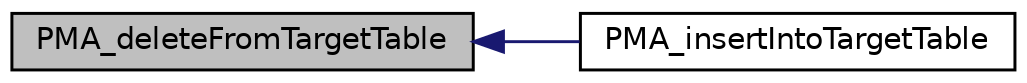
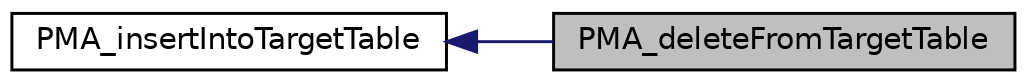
edge "PMA_insertIntoTargetTable" -> "PMA_deleteFromTargetTable": reversed
